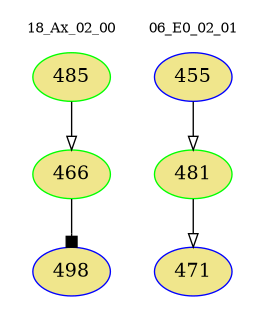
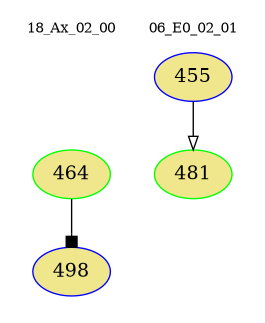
node "485": removed
node "466": label "466" -> "464"
node "471": removed
